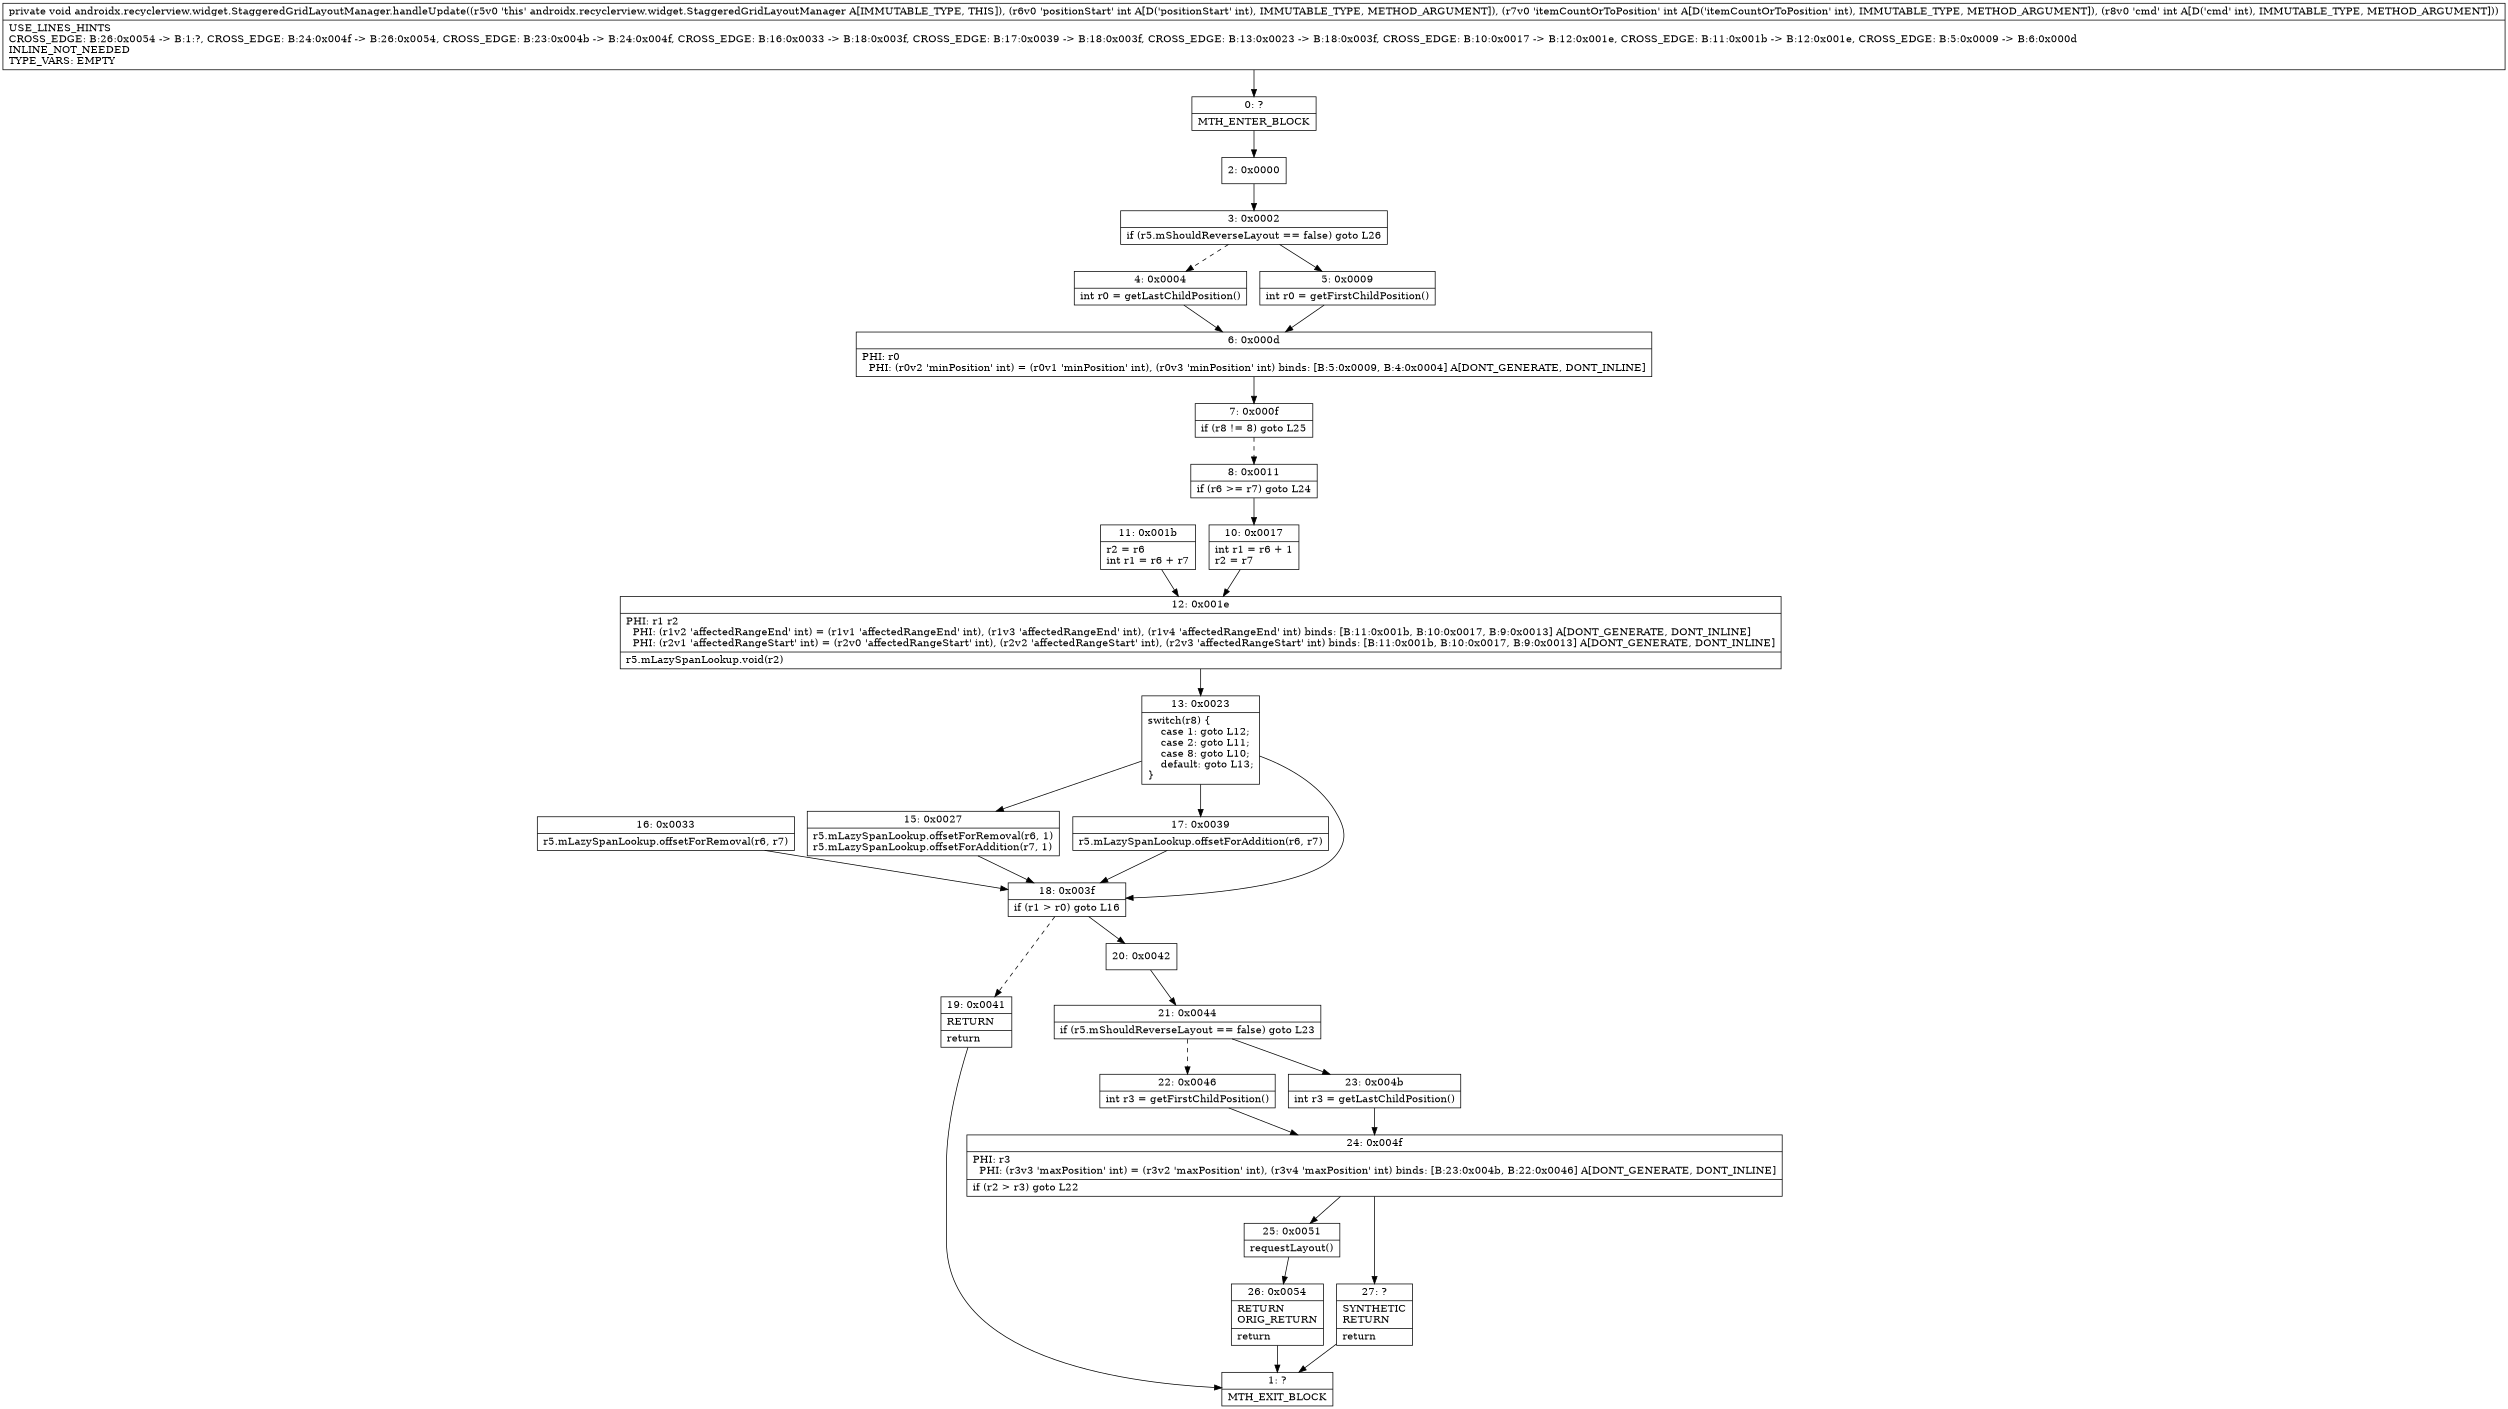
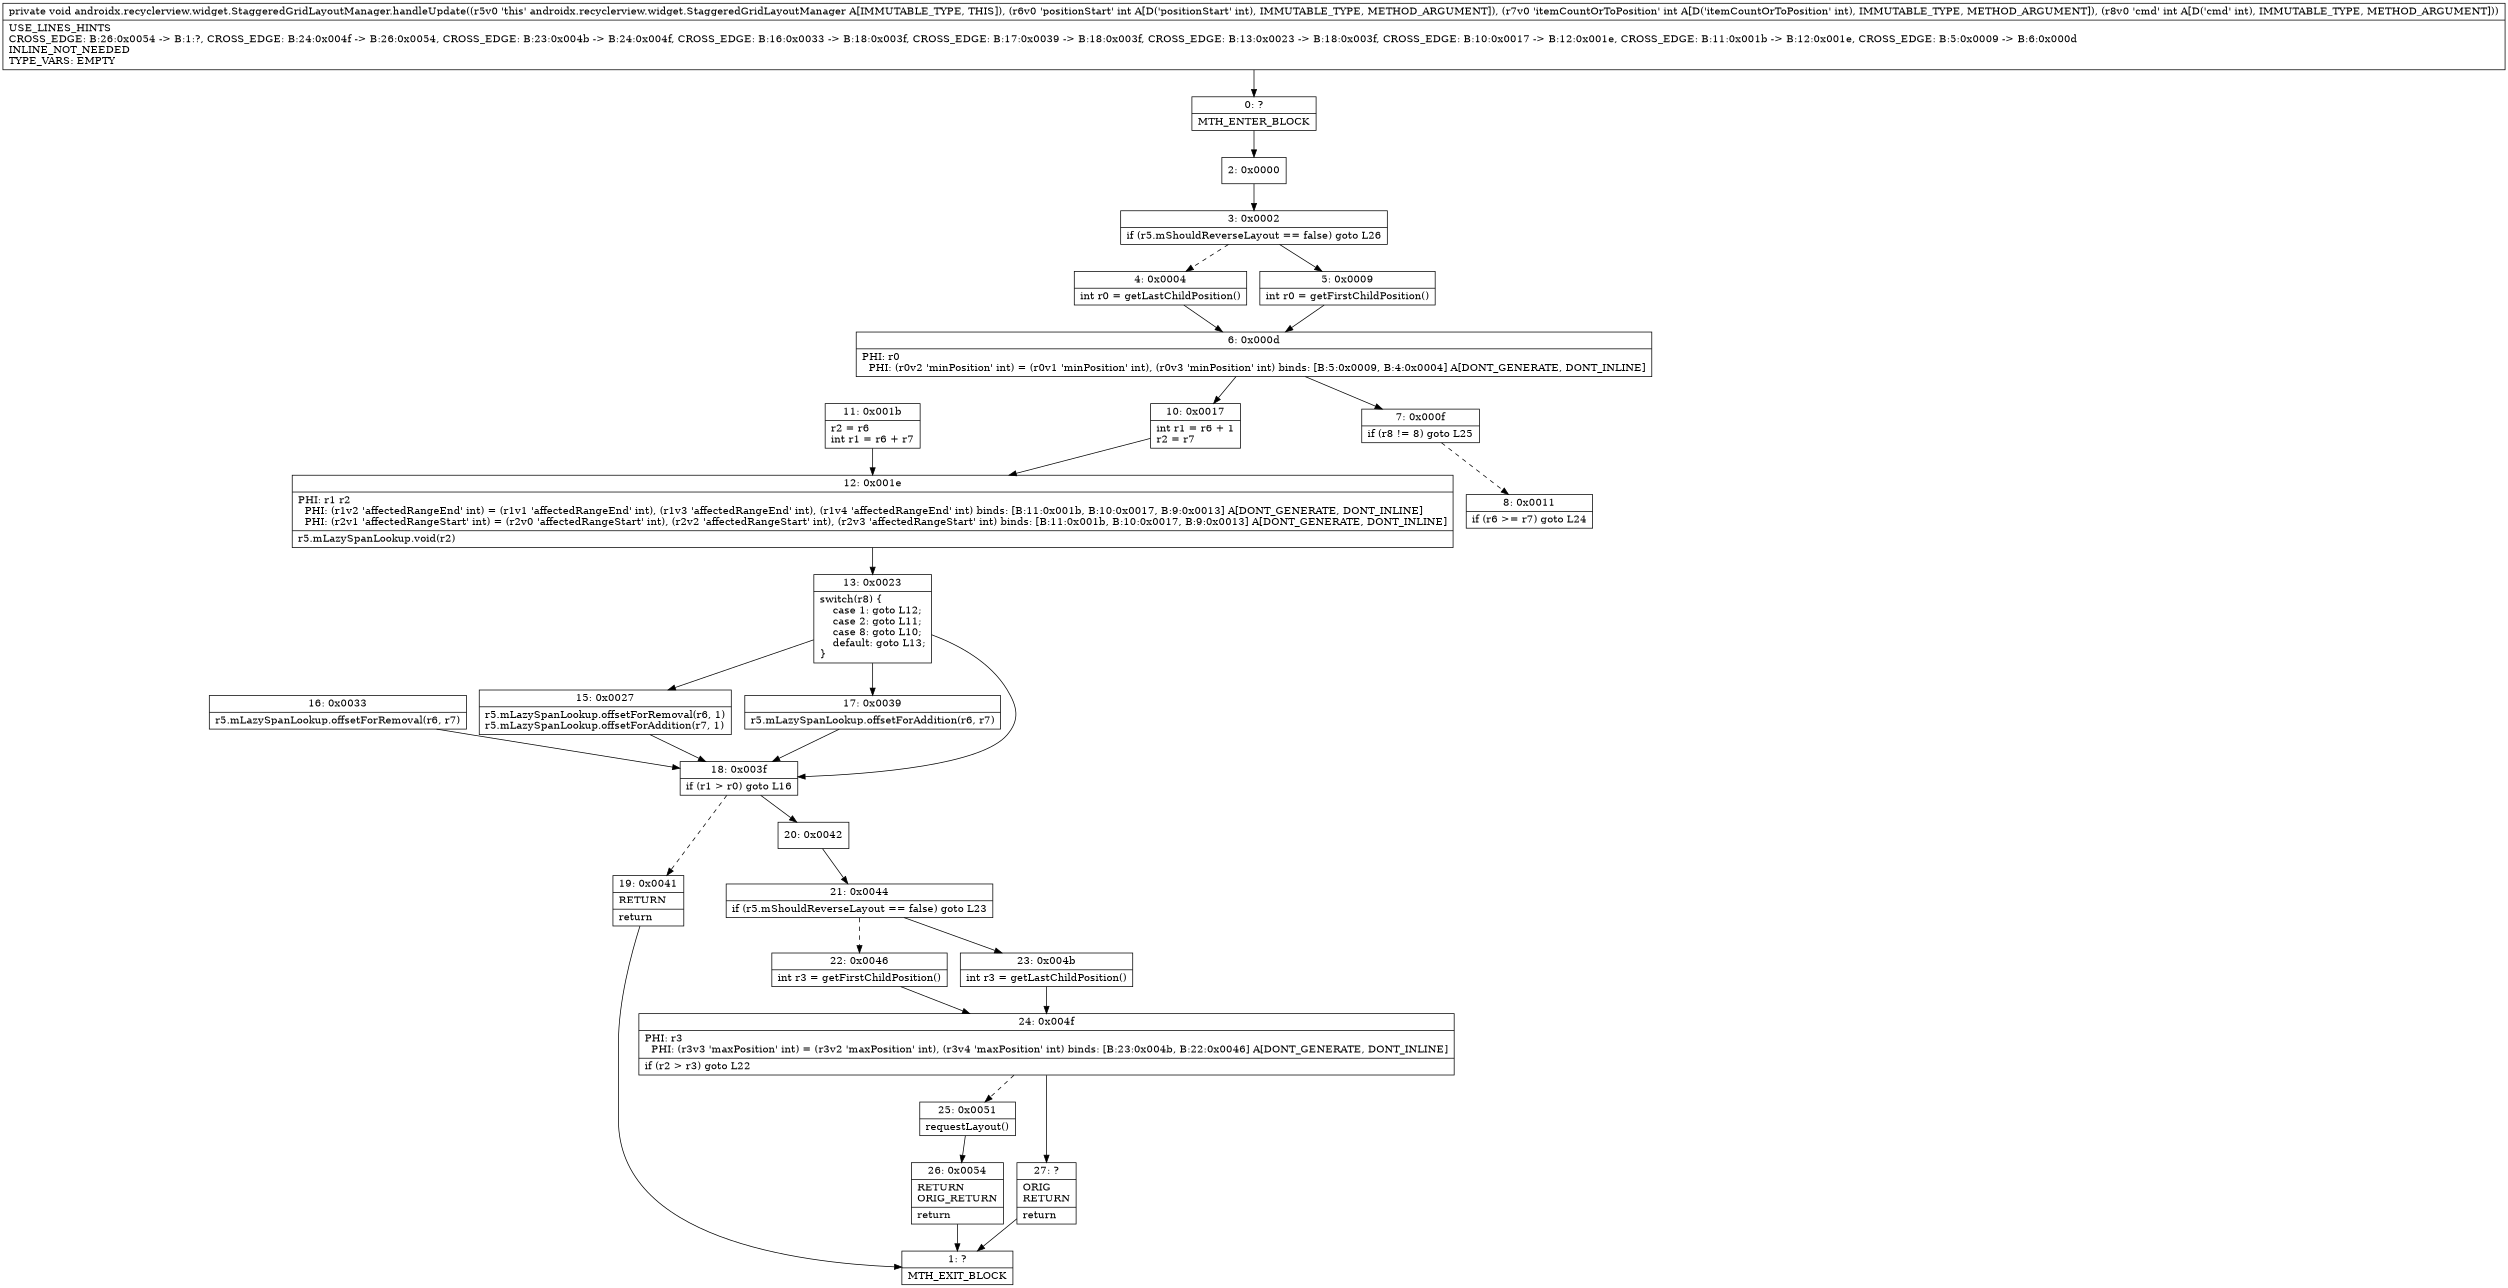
edge "8: 0x0011" -> "10: 0x0017": now "6: 0x000d" -> "10: 0x0017"
edge "24: 0x004f" -> "25: 0x0051": style solid -> dashed
node "27: ?": text "SYNTHETIC" -> "ORIG"
